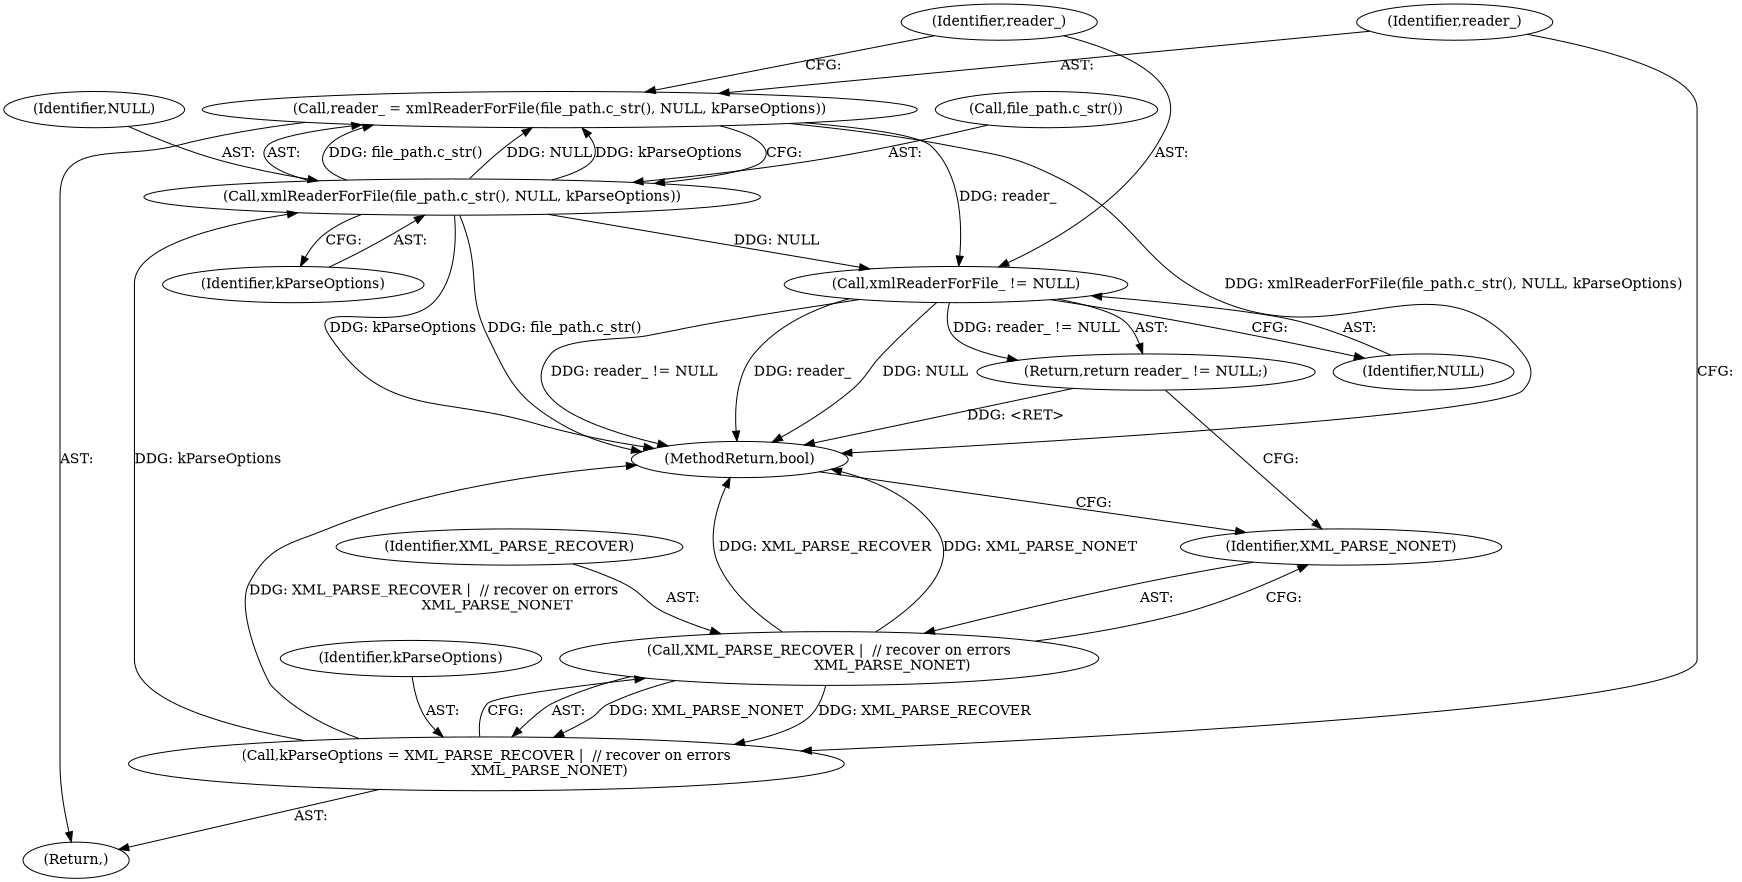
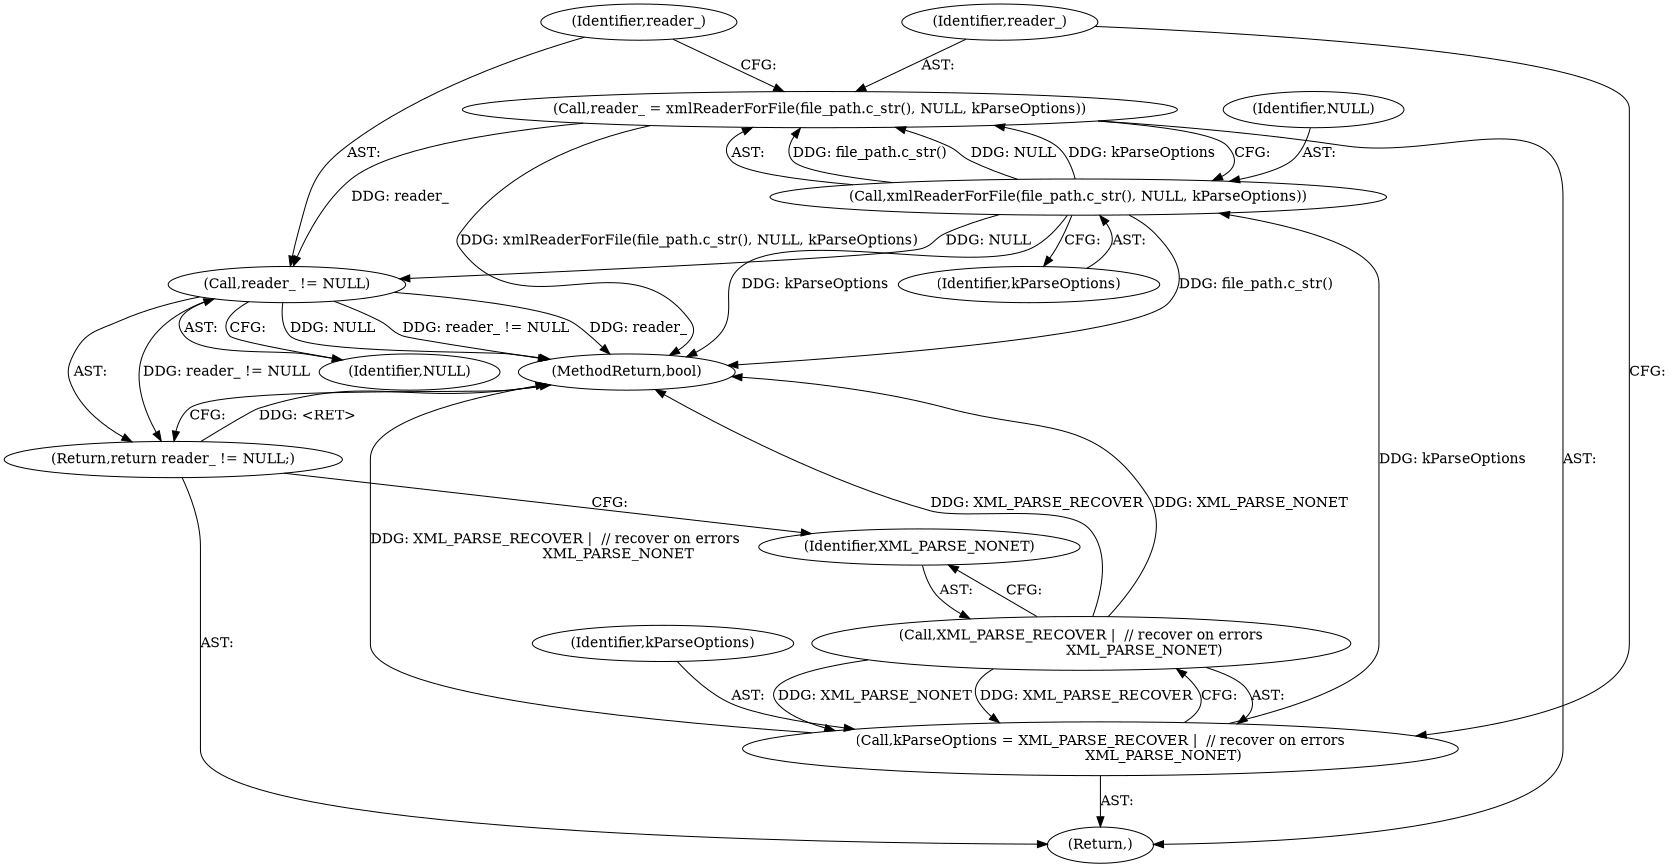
node "(Call,file_path.c_str())": removed
node "(Call,xmlReaderForFile_ != NULL)": label "(Call,xmlReaderForFile_ != NULL)" -> "(Call,reader_ != NULL)"
edge "(MethodReturn,bool)" -> "(Identifier,XML_PARSE_NONET)": now "(MethodReturn,bool)" -> "(Return,return reader_ != NULL;)"
node "(Identifier,XML_PARSE_RECOVER)": removed
edge "(Return,return reader_ != NULL;)" -> "(Return,)": added, label "AST:"
